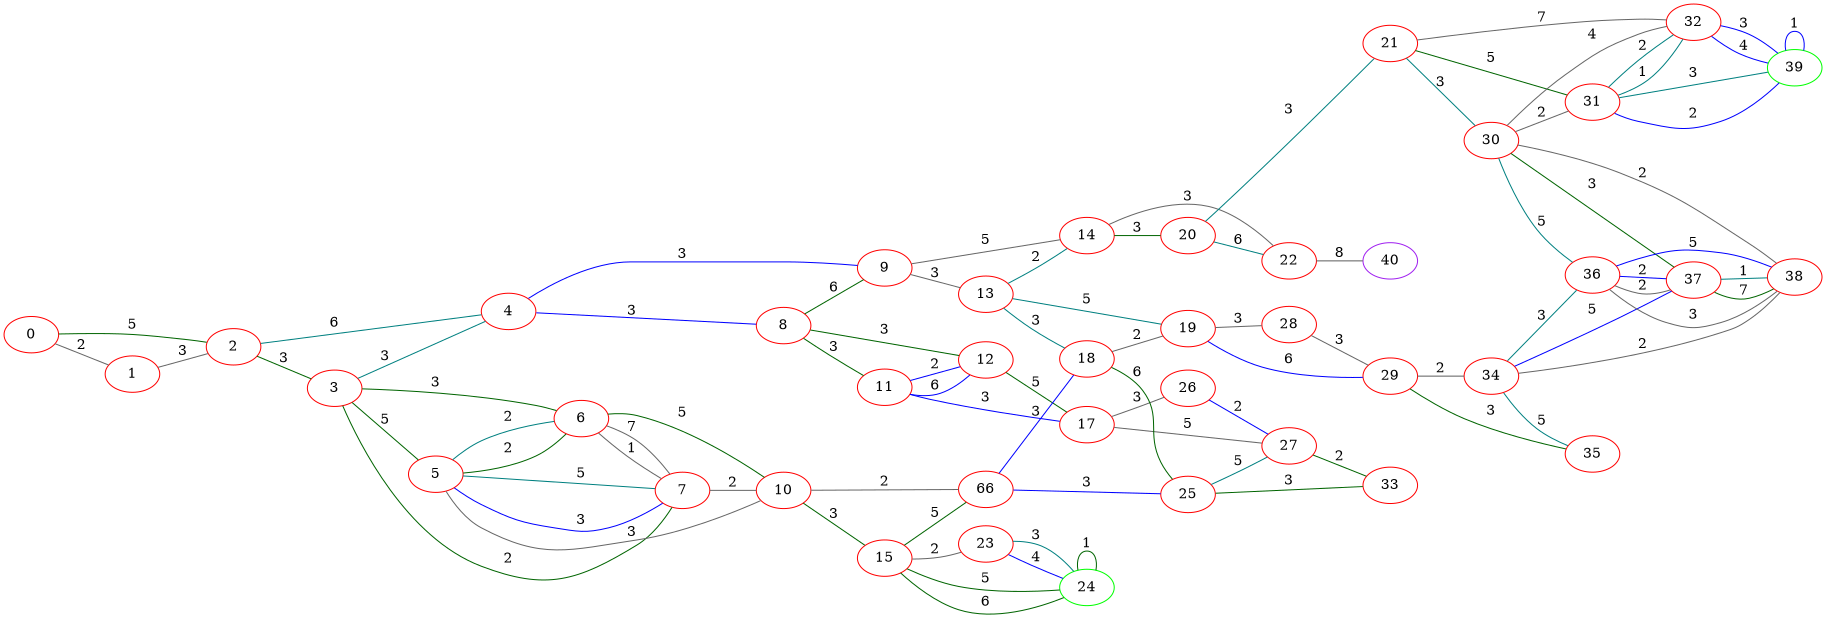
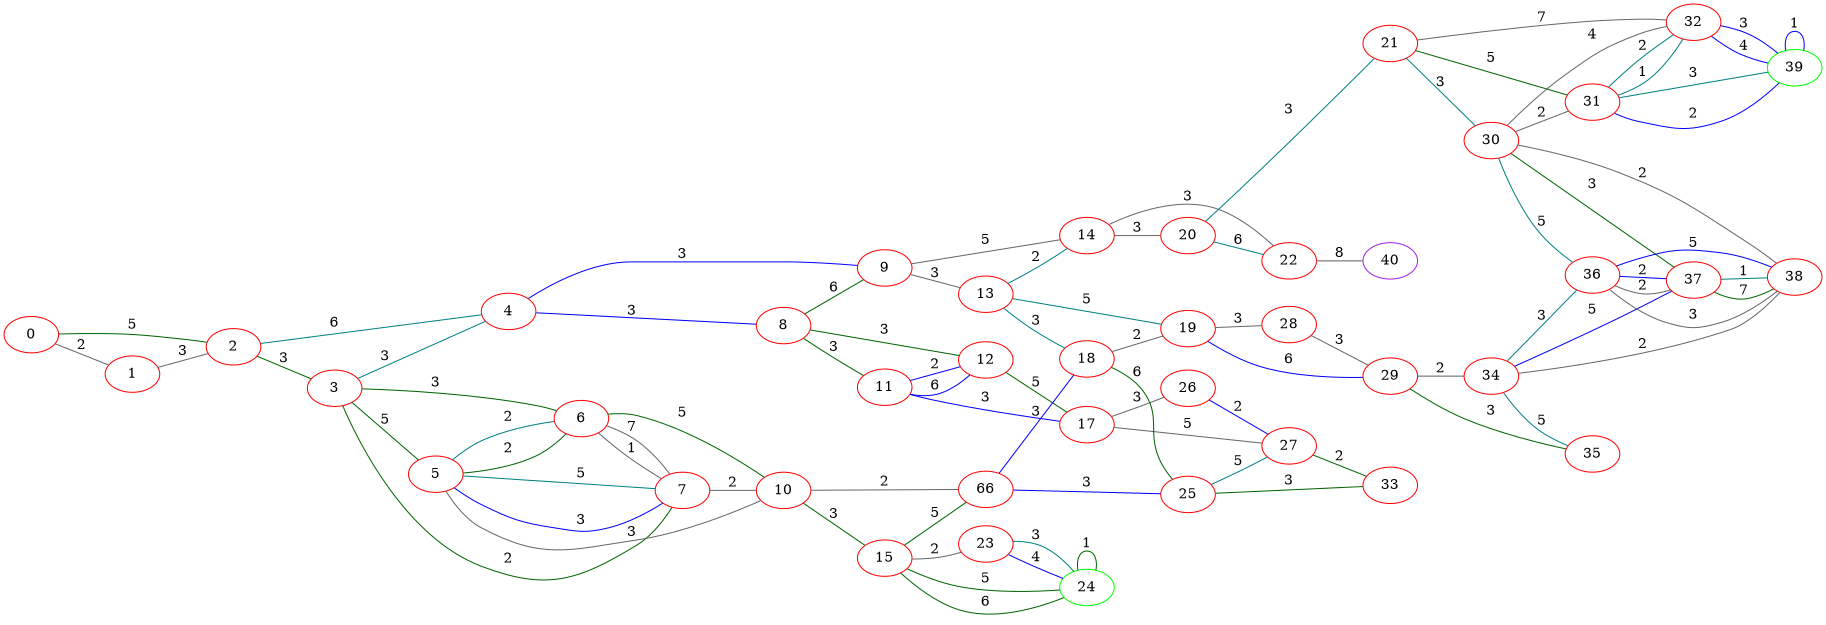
edge "14" -- "20": color darkgreen -> gray40
